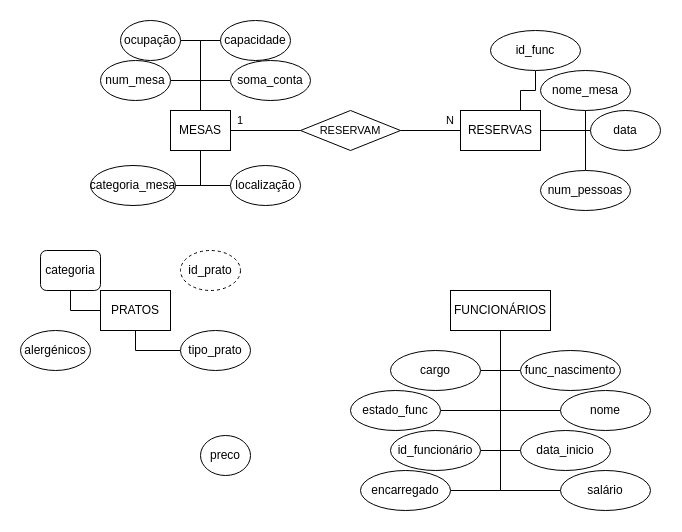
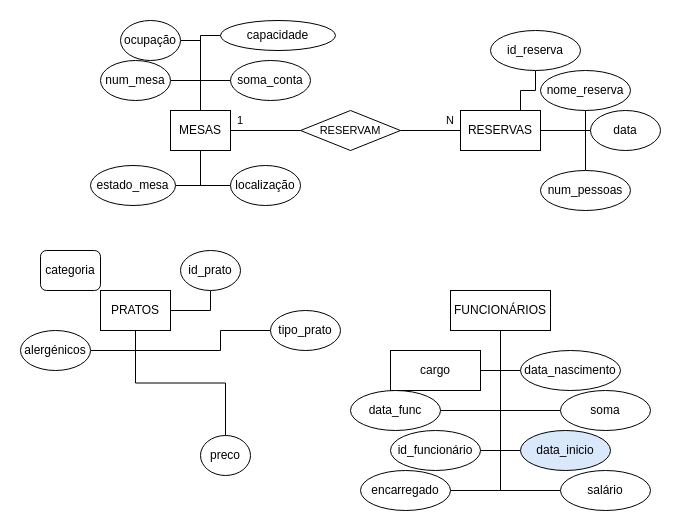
node "capacidade": size 70x40 -> 115x30
node "id_func": label "id_func" -> "id_reserva"
node "nome_mesa": label "nome_mesa" -> "nome_reserva"
node "categoria_mesa": label "categoria_mesa" -> "estado_mesa"
node "id_prato": style dashed -> solid
edge "categoria" -- "PRATOS": removed
edge "id_prato" -- "PRATOS": added
edge "PRATOS" -- "alergénicos": added
node "tipo_prato": moved (216, 351) -> (306, 331)
node "cargo": shape ellipse -> rectangle
node "func_nascimento": label "func_nascimento" -> "data_nascimento"
edge "PRATOS" -- "preco": added
node "estado_func": label "estado_func" -> "data_func"
node "nome": label "nome" -> "soma"
node "data_inicio": fillcolor #ffffff -> #dae8fc
